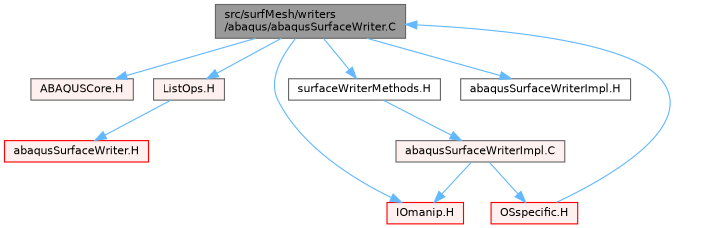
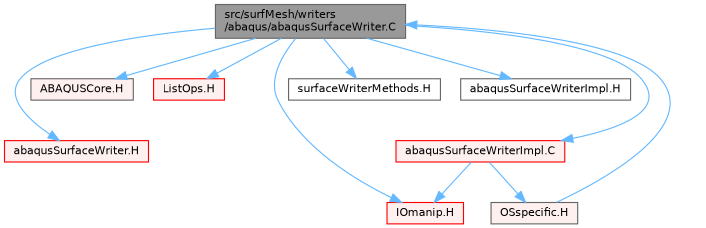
node "ListOps.H": color grey40 -> red
edge "ListOps.H" -> "abaqusSurfaceWriter.H": now "src/surfMesh/writers /abaqus/abaqusSurfaceWriter.C" -> "abaqusSurfaceWriter.H"
edge "surfaceWriterMethods.H" -> "abaqusSurfaceWriterImpl.C": now "src/surfMesh/writers /abaqus/abaqusSurfaceWriter.C" -> "abaqusSurfaceWriterImpl.C"
node "abaqusSurfaceWriterImpl.C": color grey40 -> red
node "OSspecific.H": color red -> grey40
